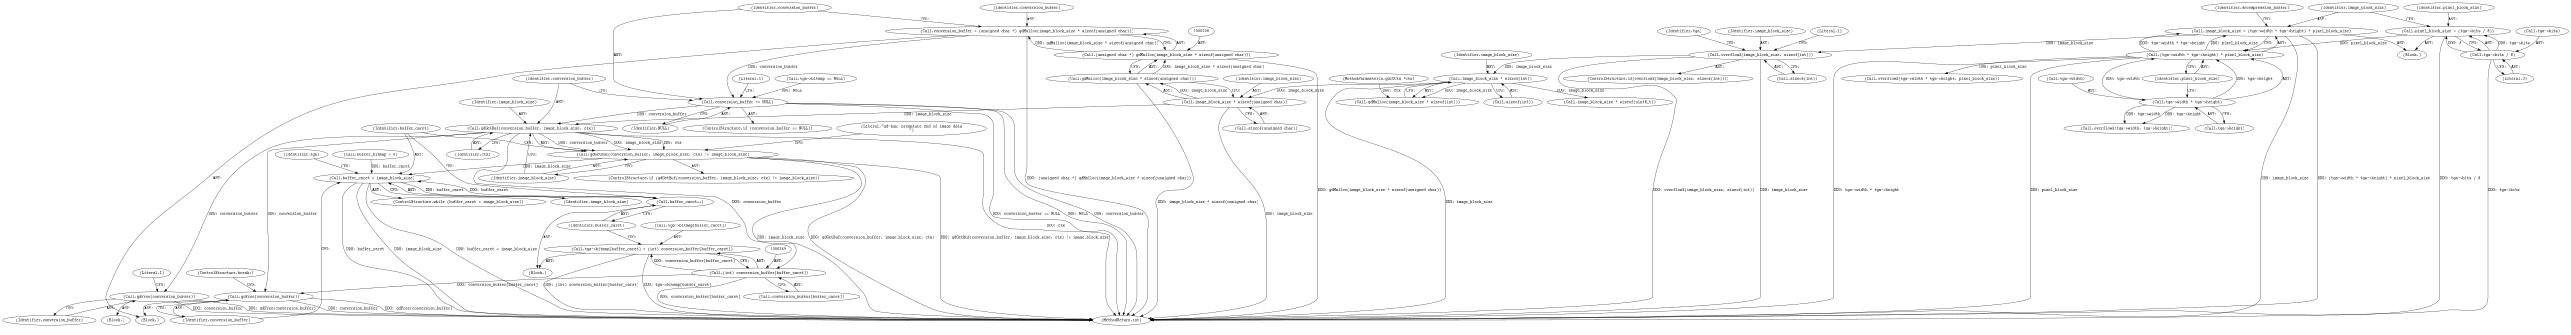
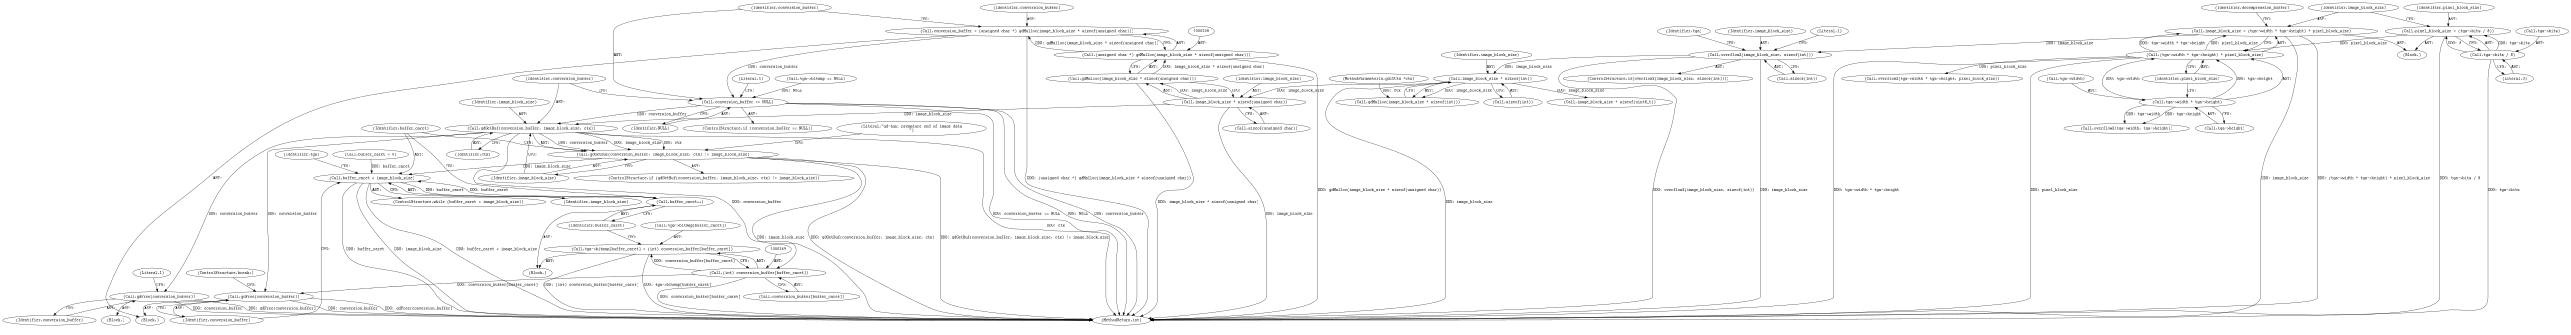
node "(Call,buffer_bitmap = 0)": label "(Call,buffer_bitmap = 0)" -> "(Call,buffer_caret = 0)"
